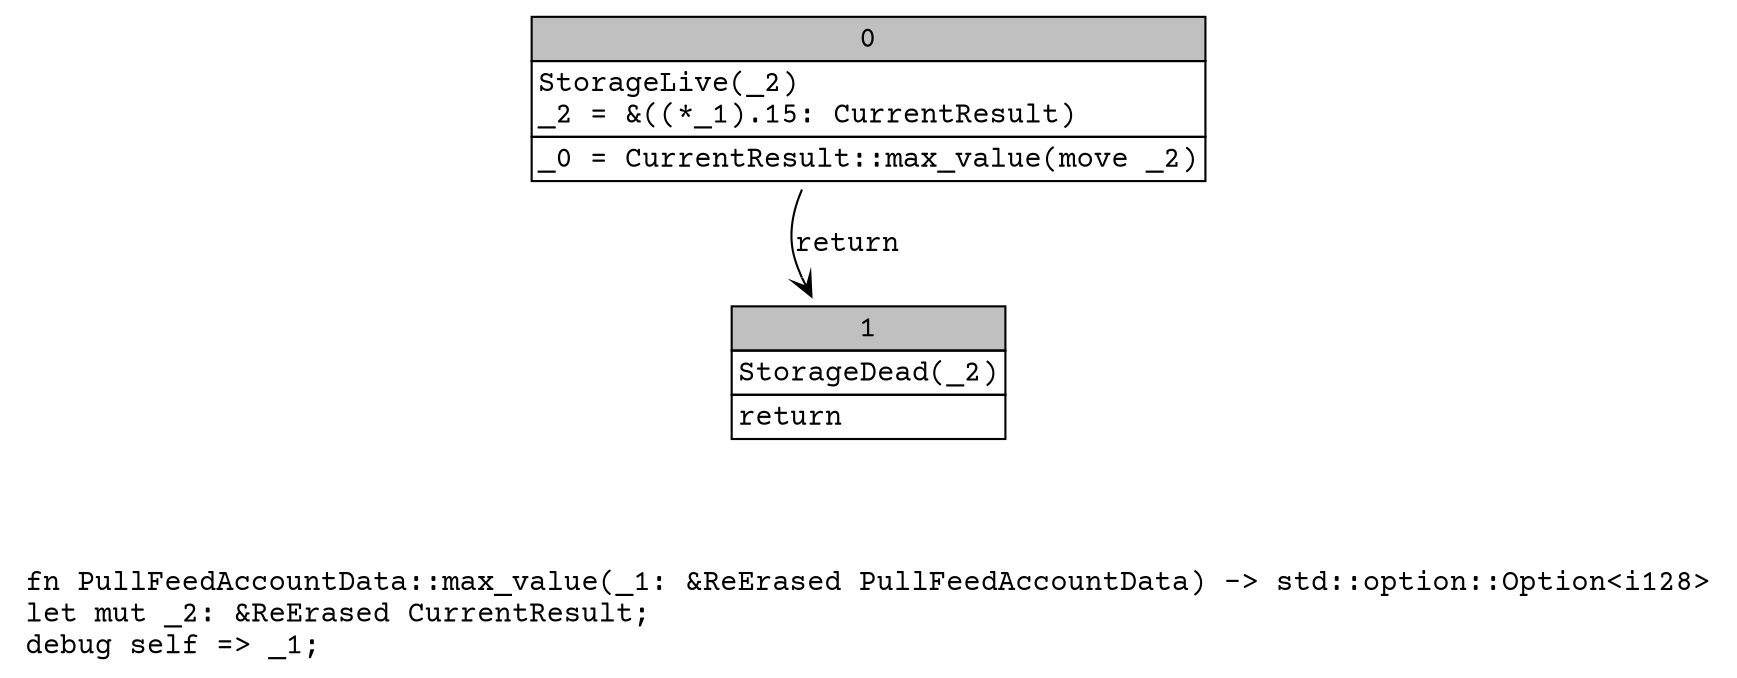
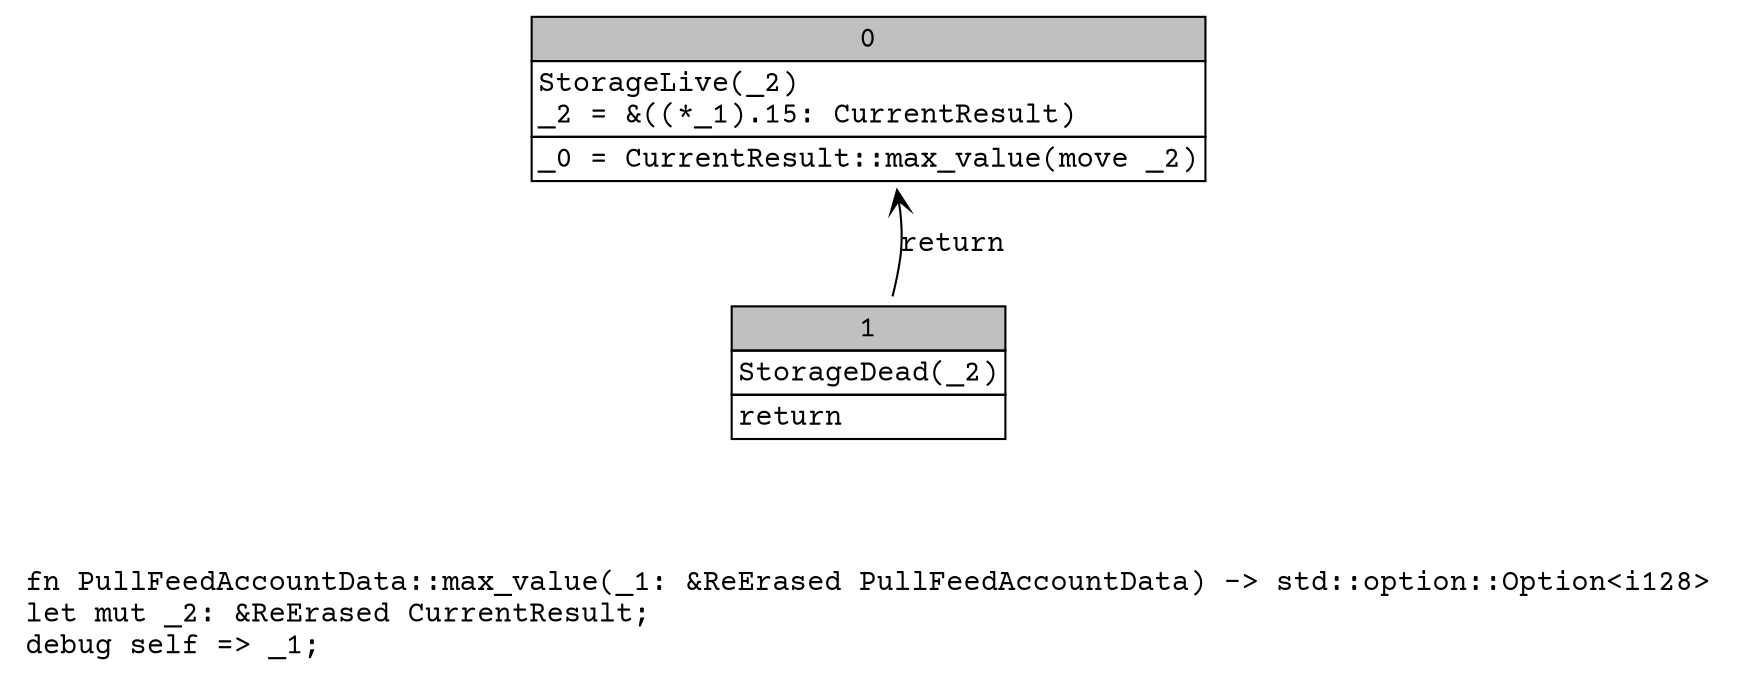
edge "0" -> "1": reversed
